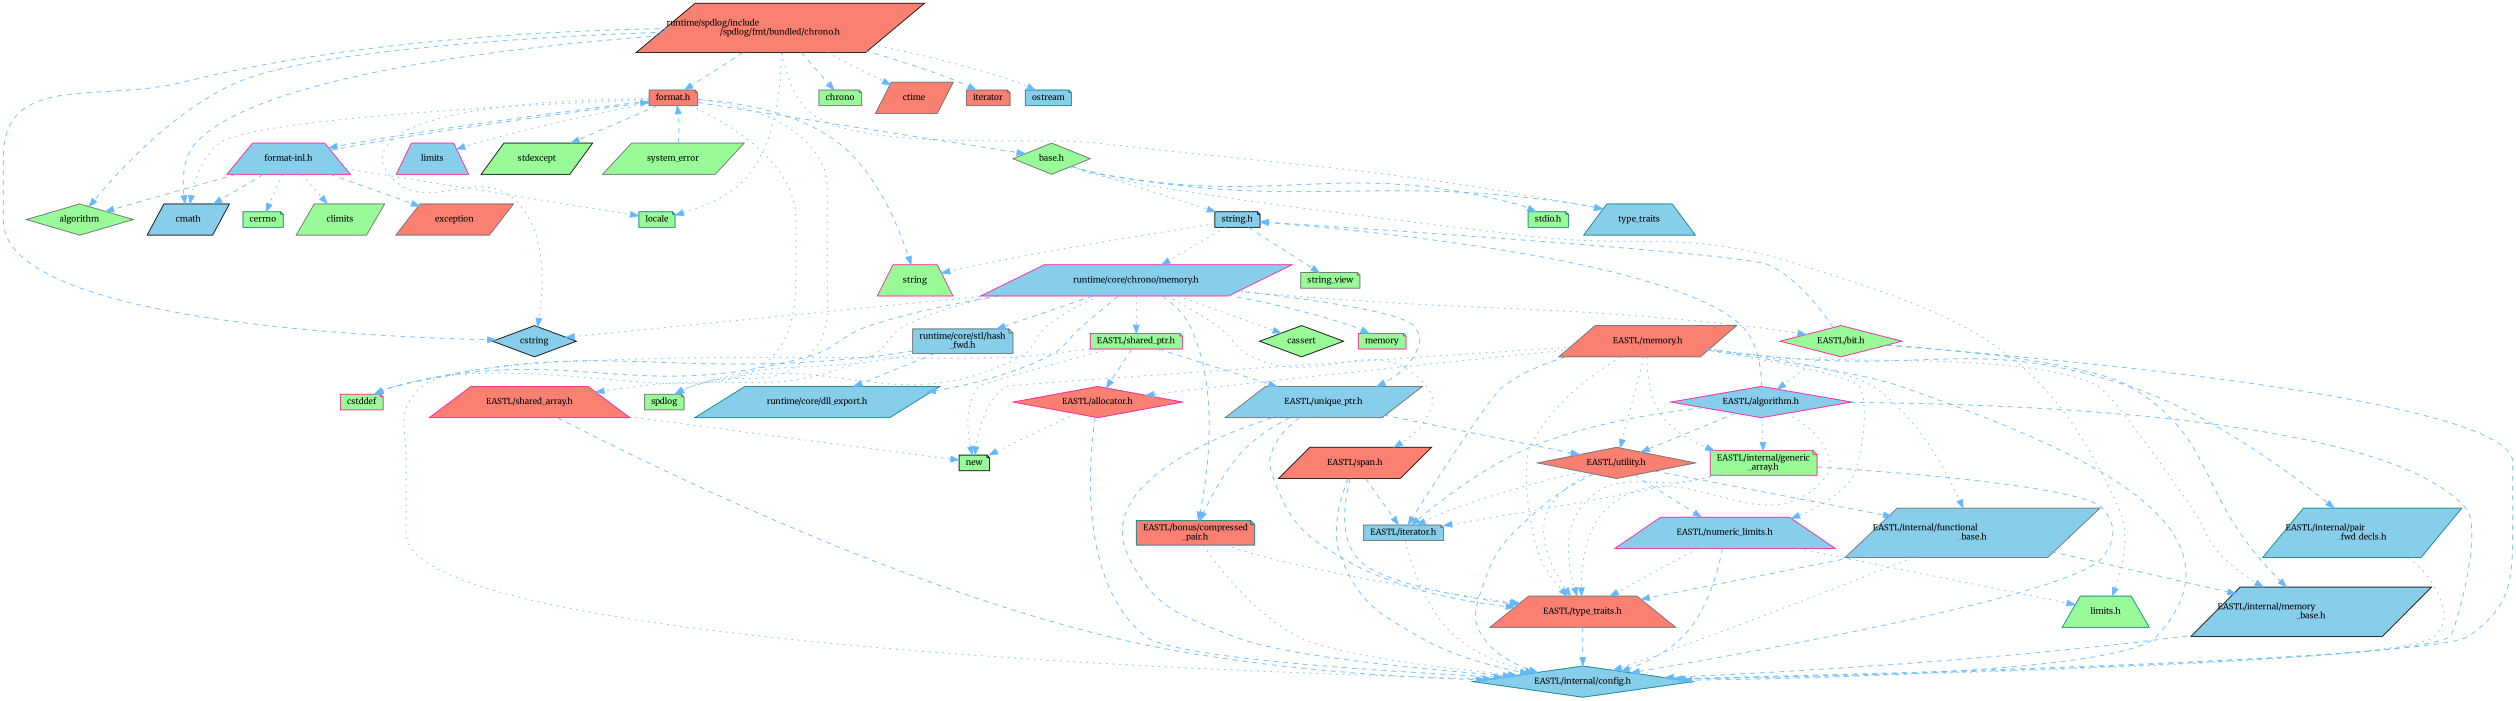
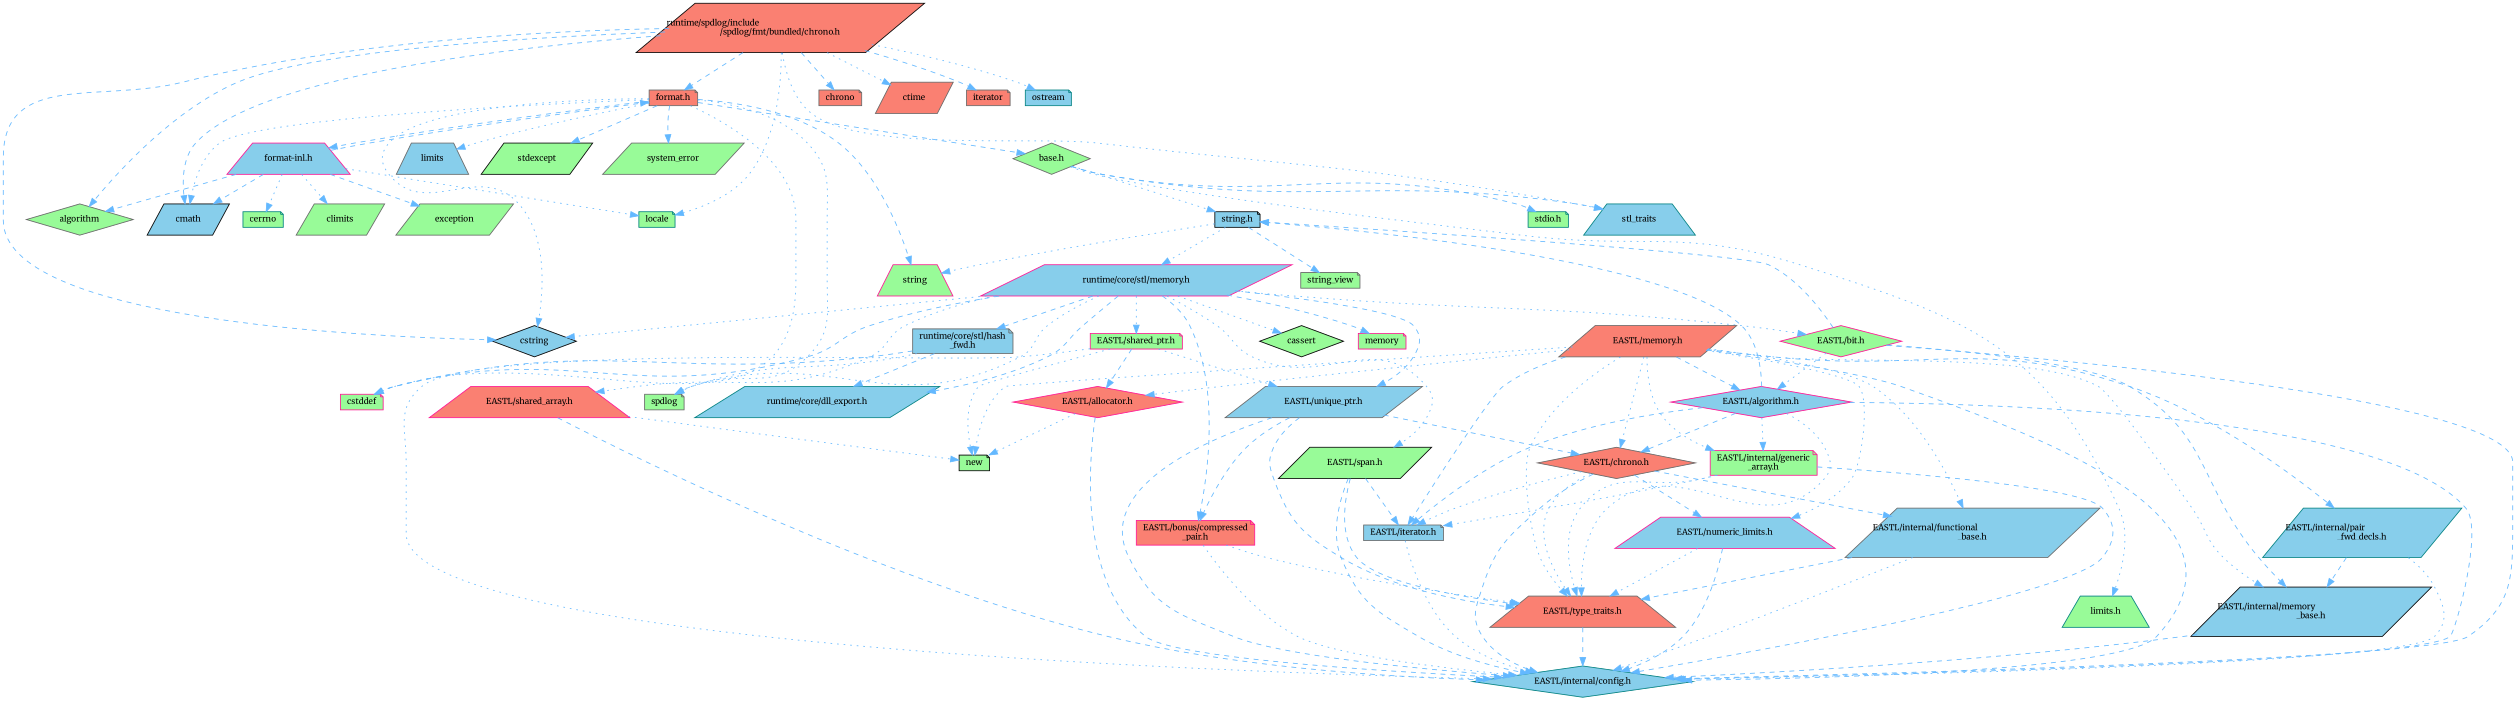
node "chrono": fillcolor palegreen -> salmon
edge "system_error" -> "format.h": reversed
node "limits": color deeppink -> gray40
node "exception": fillcolor salmon -> palegreen
node "type_traits": label "type_traits" -> "stl_traits"
node "runtime/core/chrono/memory.h": label "runtime/core/chrono/memory.h" -> "runtime/core/stl/memory.h"
edge "EASTL/shared_ptr.h" -> "EASTL/unique_ptr.h": style dashed -> dotted
edge "EASTL/memory.h" -> "EASTL/algorithm.h": added
node "EASTL/span.h": fillcolor salmon -> palegreen
node "EASTL/utility.h": label "EASTL/utility.h" -> "EASTL/chrono.h"
node "EASTL/bonus/compressed _pair.h": color teal -> deeppink
edge "EASTL/internal/functional _base.h" -> "EASTL/internal/memory _base.h": now "EASTL/internal/pair _fwd_decls.h" -> "EASTL/internal/memory _base.h"
edge "EASTL/numeric_limits.h" -> "limits.h": removed
